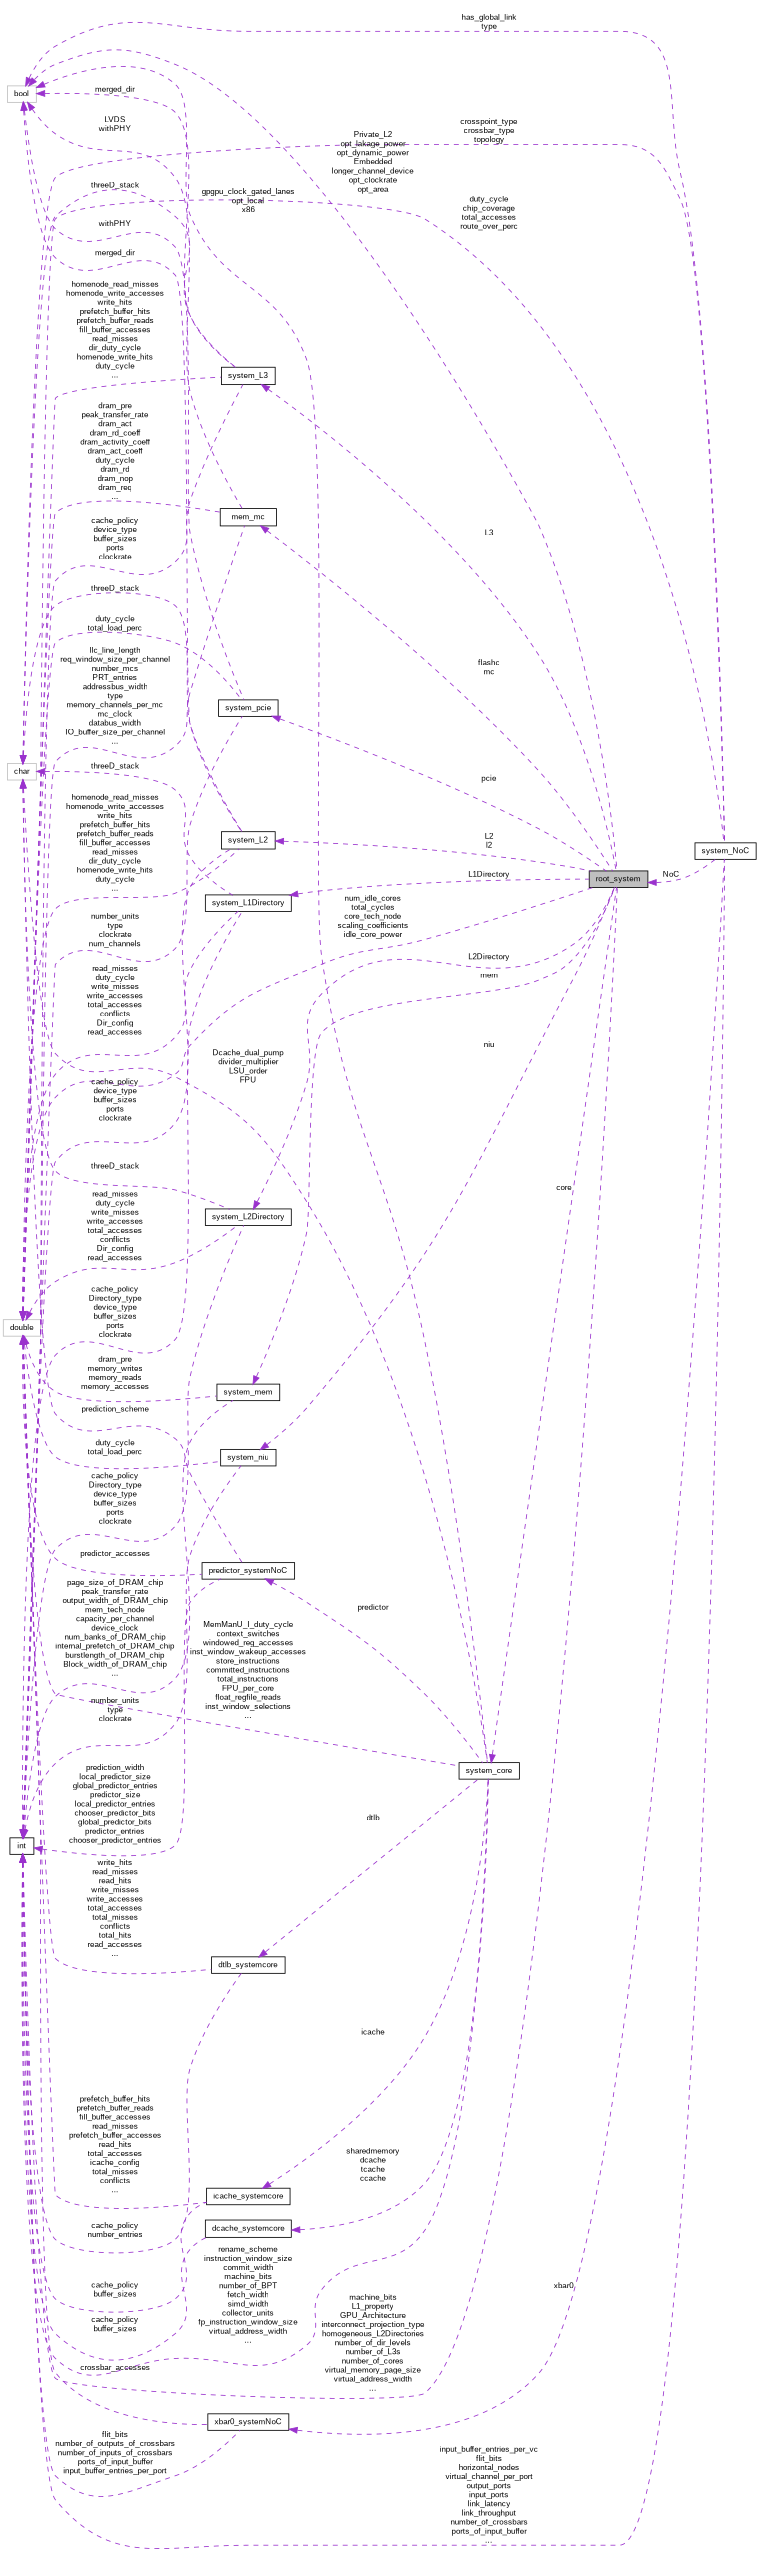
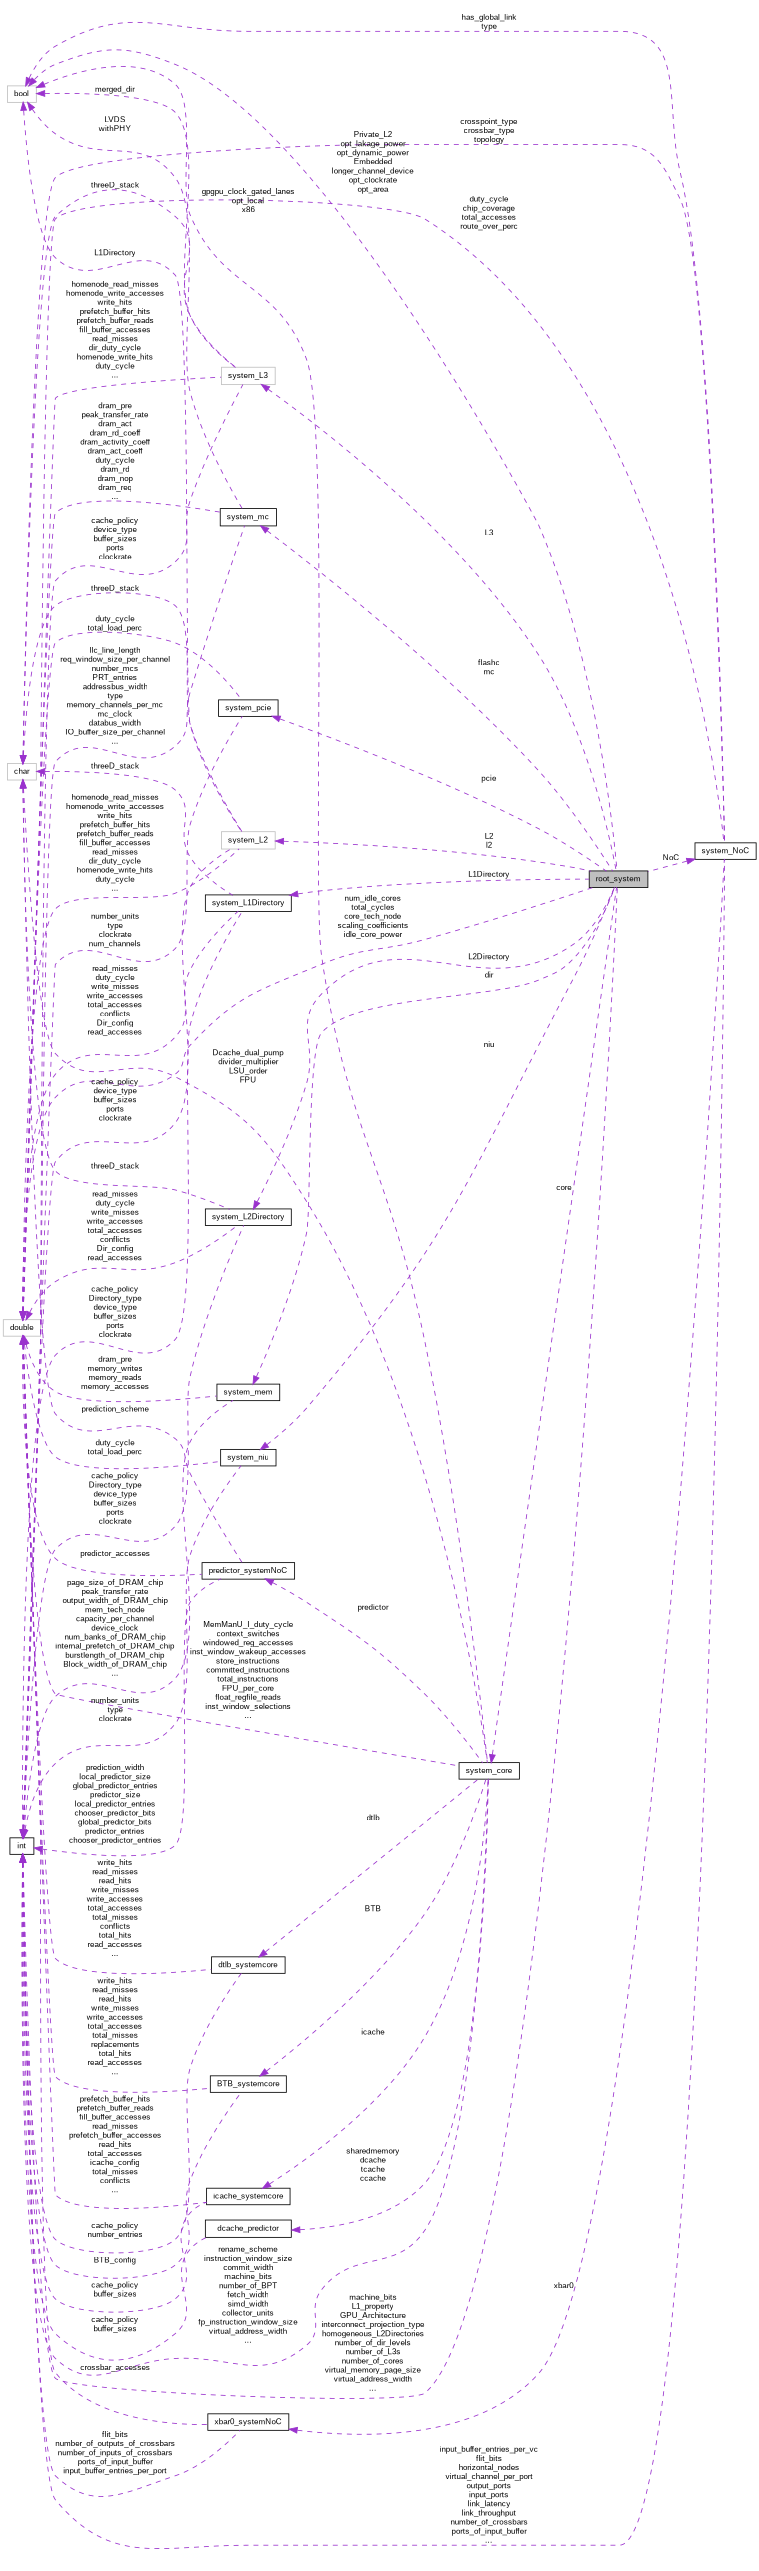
edge "system_pcie" -> "bool": removed, label "withPHY"
edge "system_L2" -> "bool": label "merged_dir" -> "L1Directory"
node "system_L3": color black -> grey75
node "mem_mc": label "mem_mc" -> "system_mc"
node "system_L2": color black -> grey75
edge "system_NoC" -> "root_system": reversed
edge "root_system" -> "system_mem": label "mem" -> "dir"
node "BTB_systemcore": added
node "dcache_systemcore": label "dcache_systemcore" -> "dcache_predictor"
